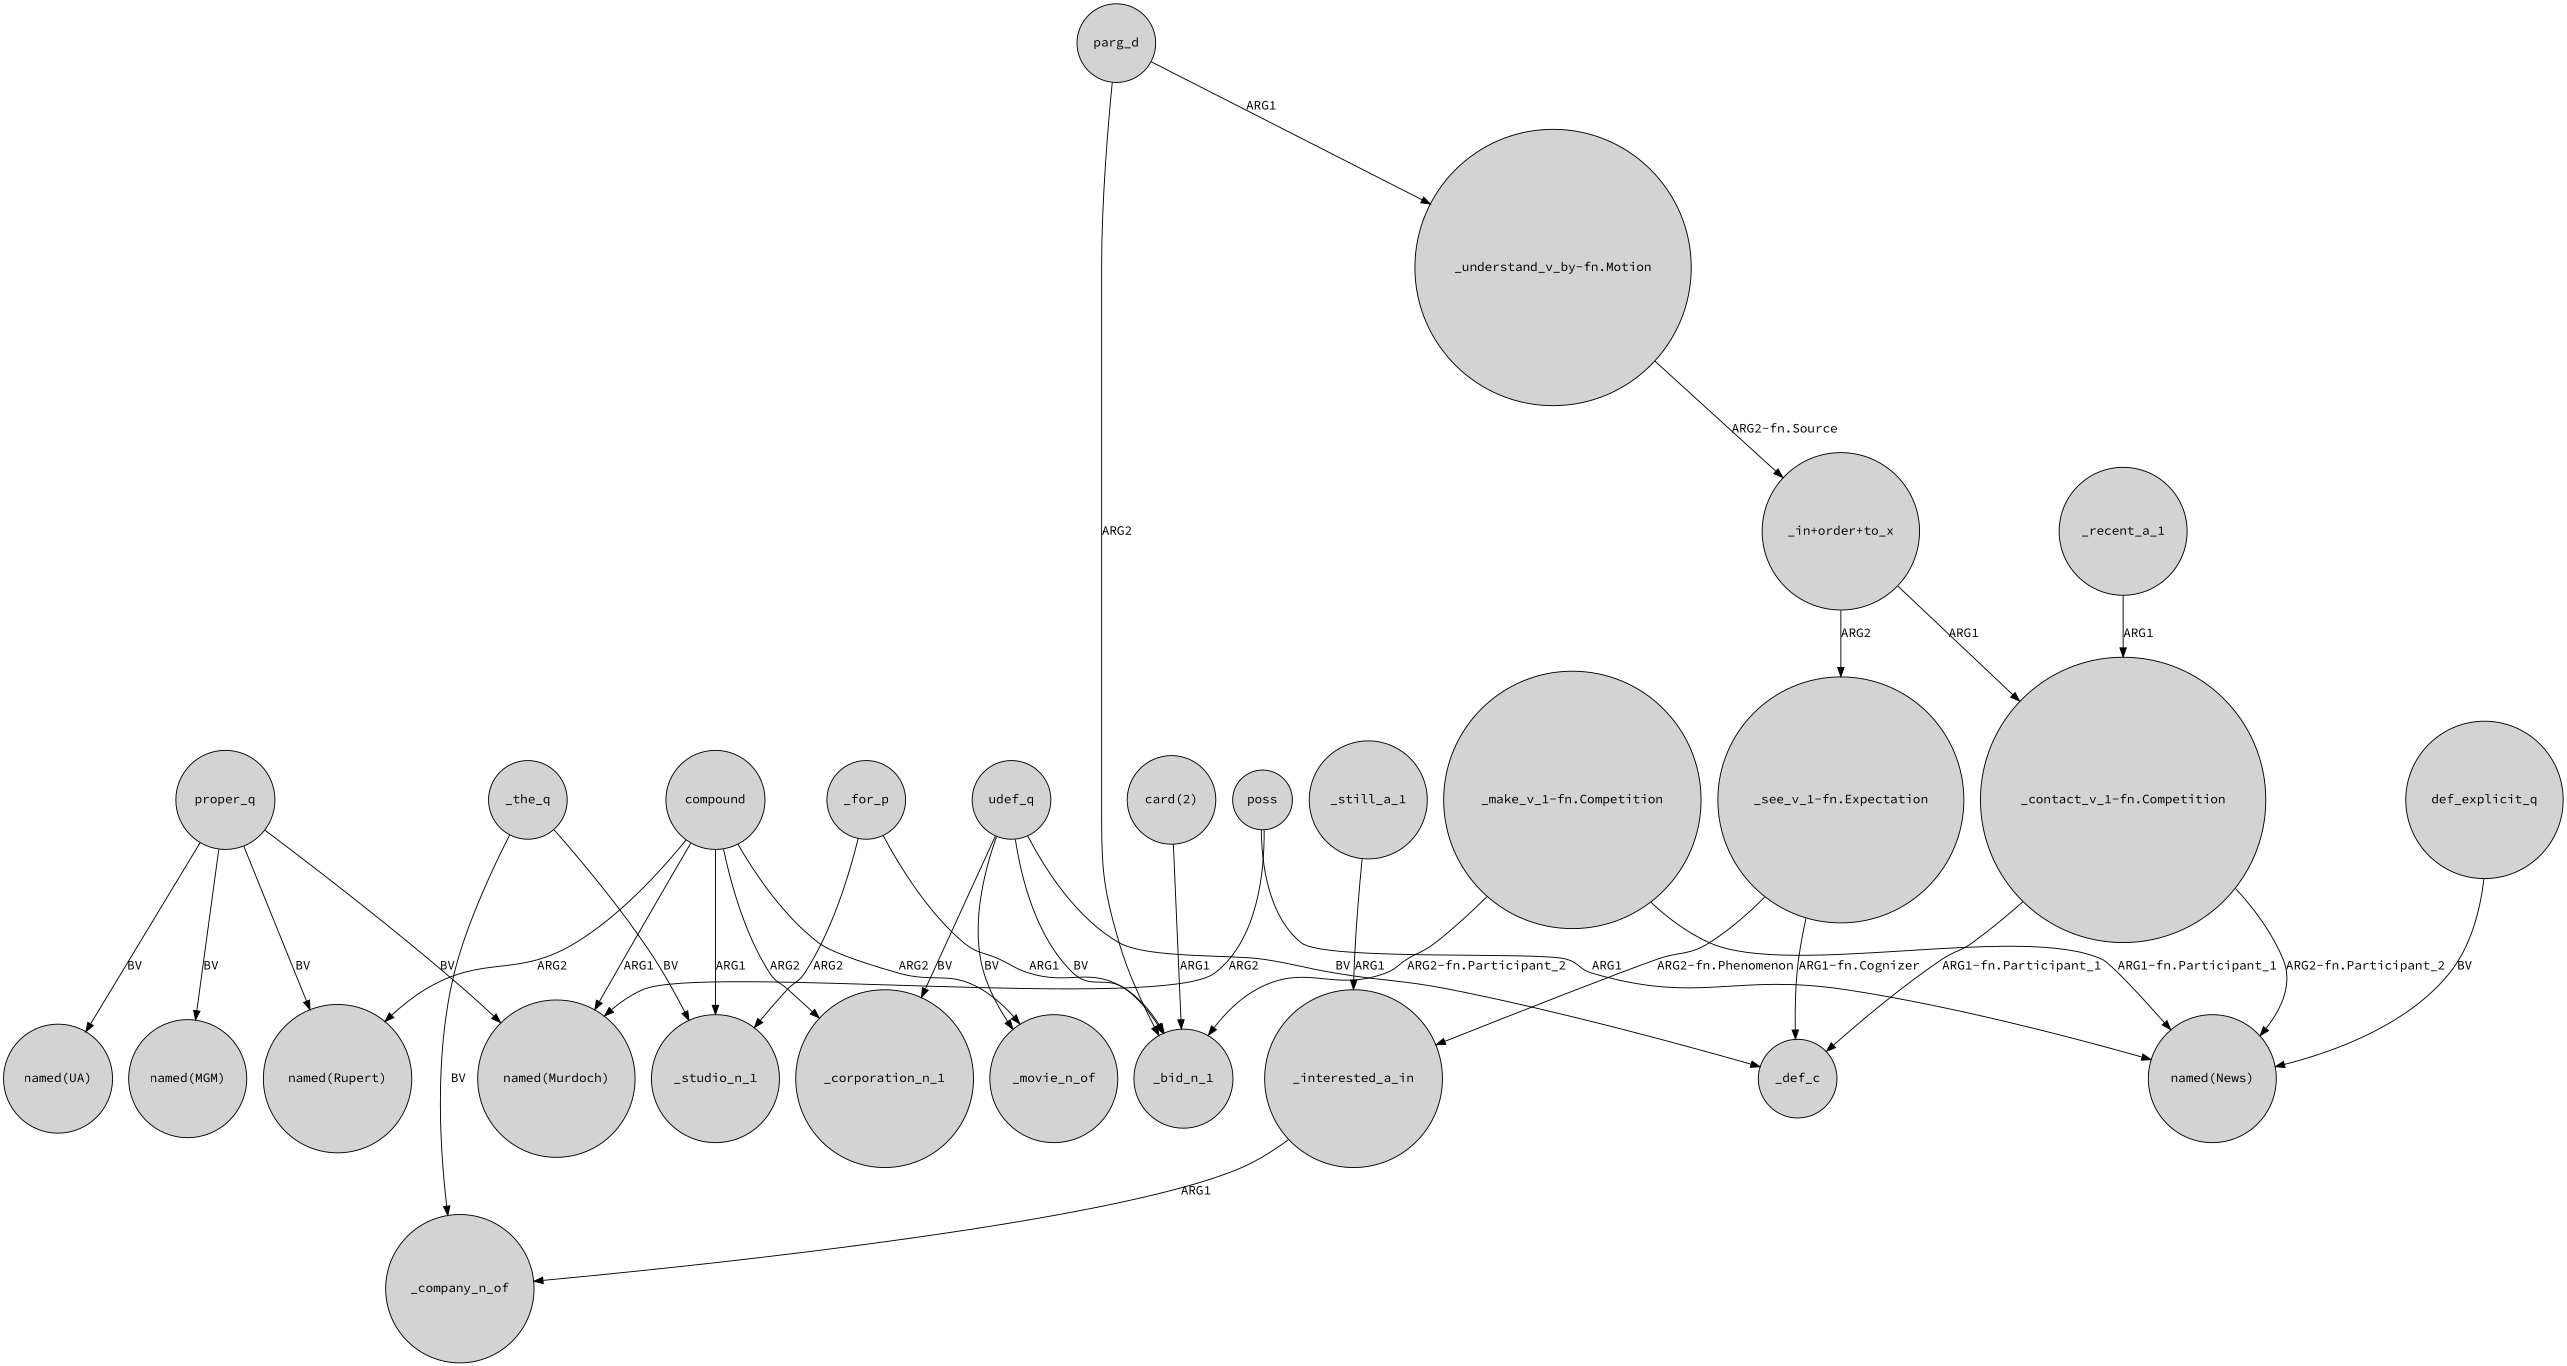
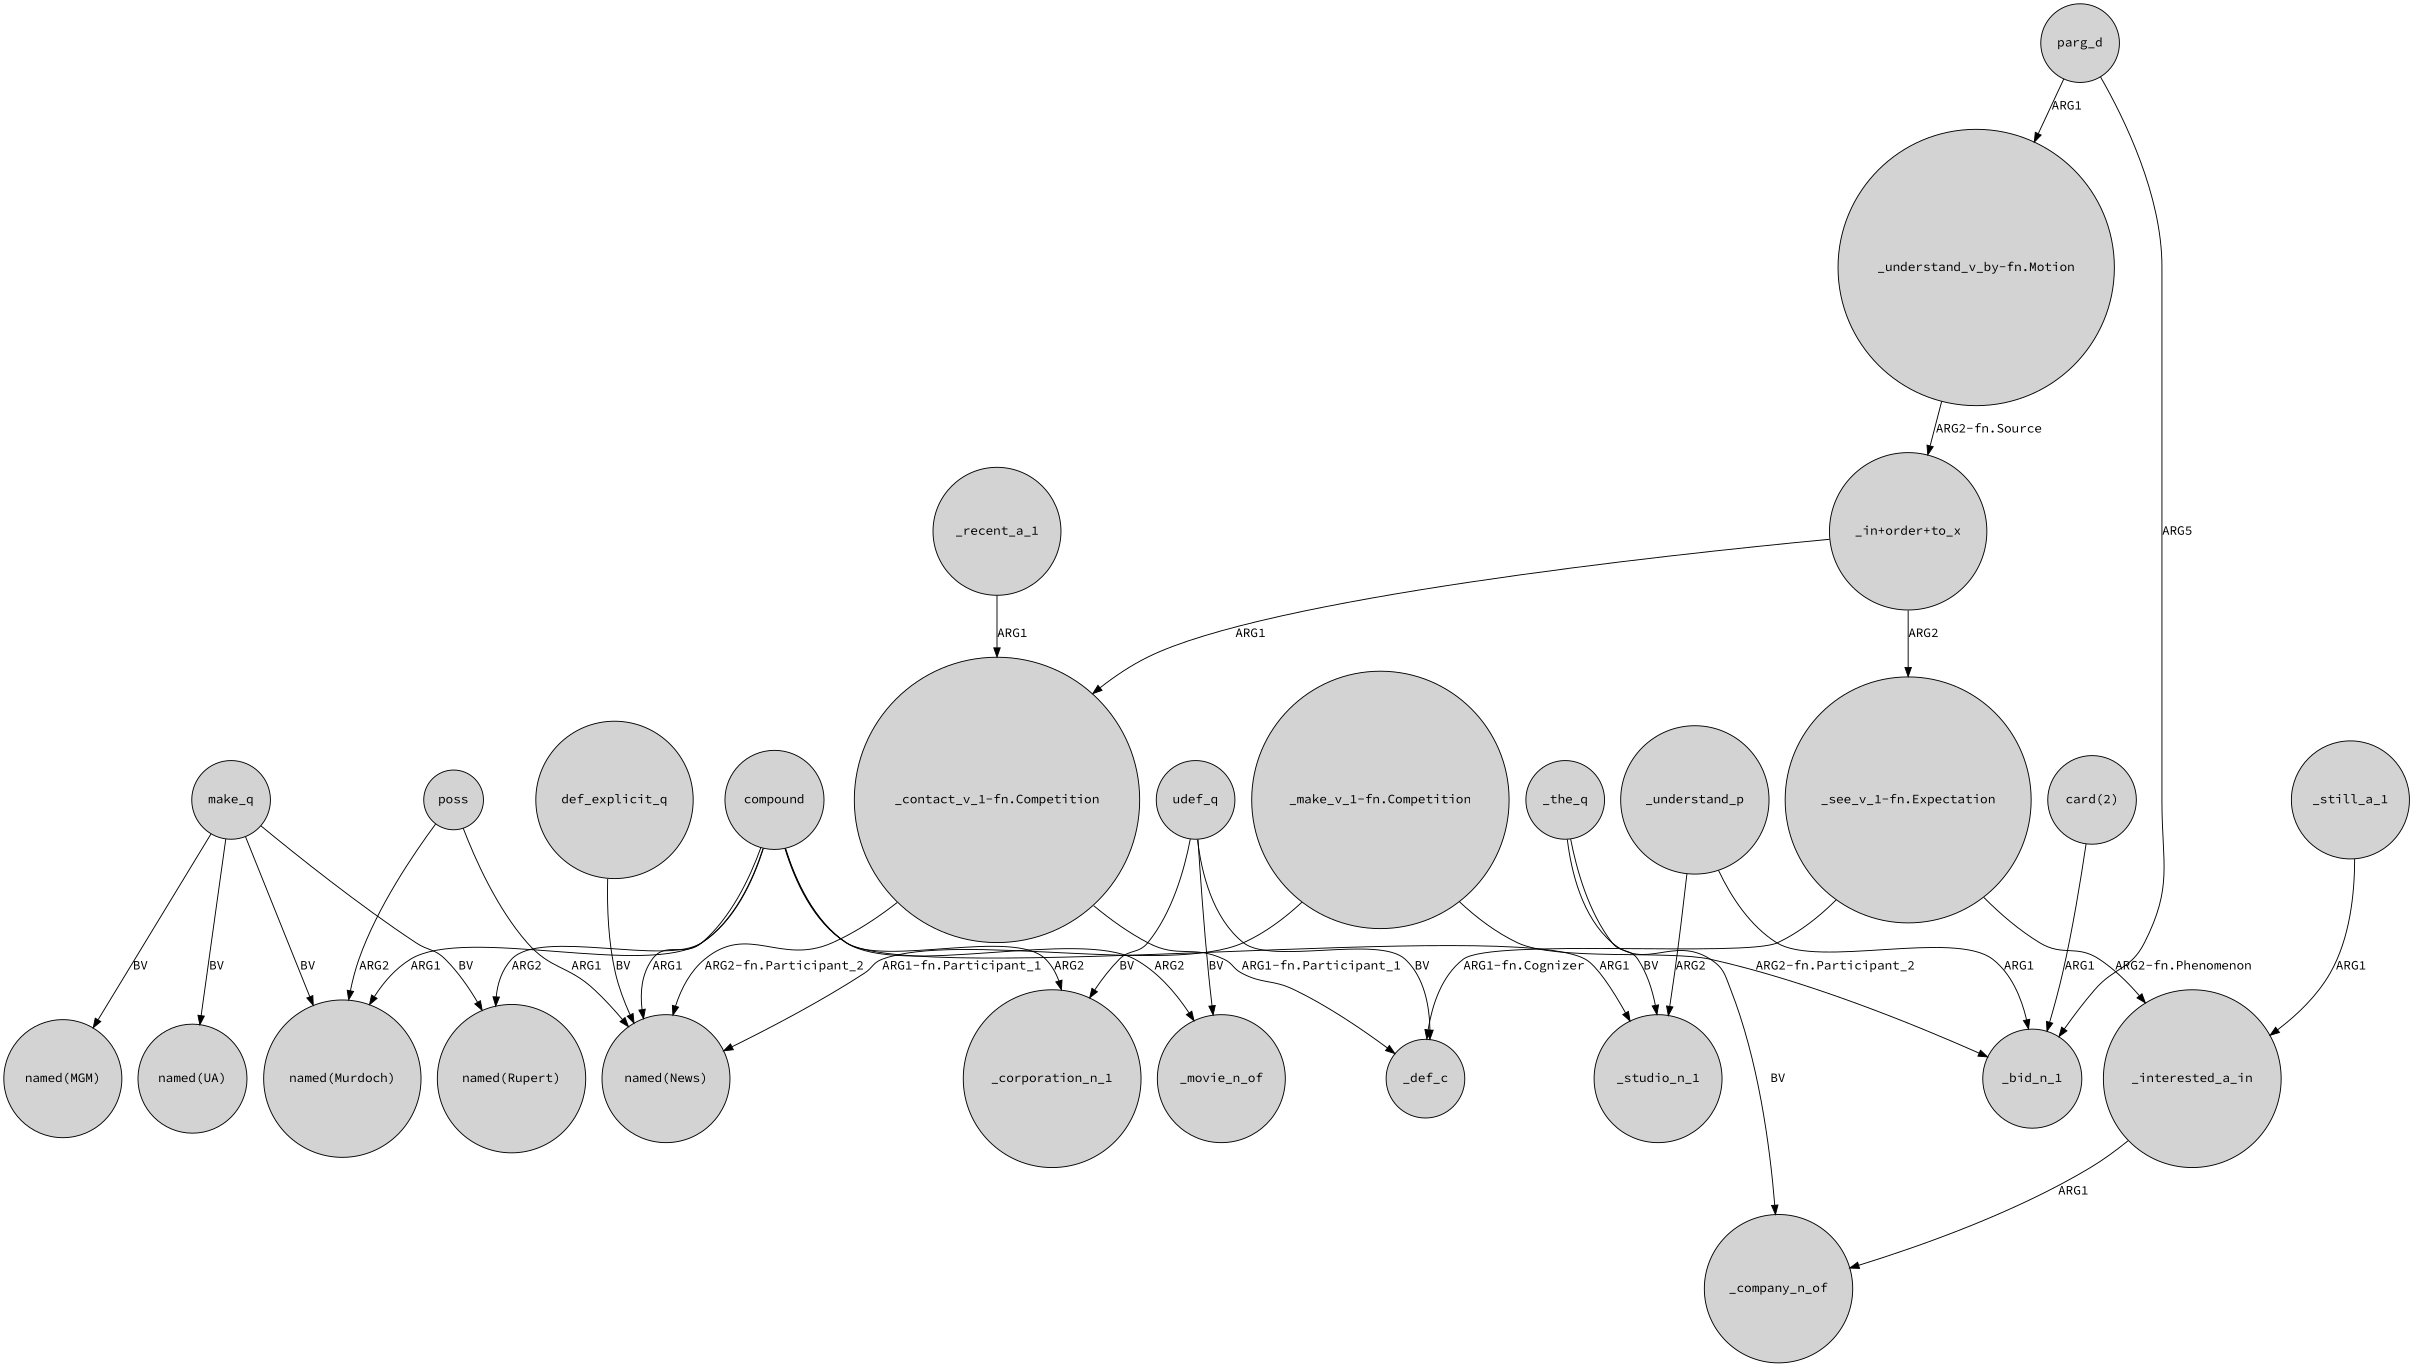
edge "parg_d" -> "_bid_n_1": label "ARG2" -> "ARG5"
node "proper_q": label "proper_q" -> "make_q"
node "_for_p": label "_for_p" -> "_understand_p"
edge "compound" -> "named(News)": added, label "ARG1"
edge "udef_q" -> "_bid_n_1": removed, label "BV"
